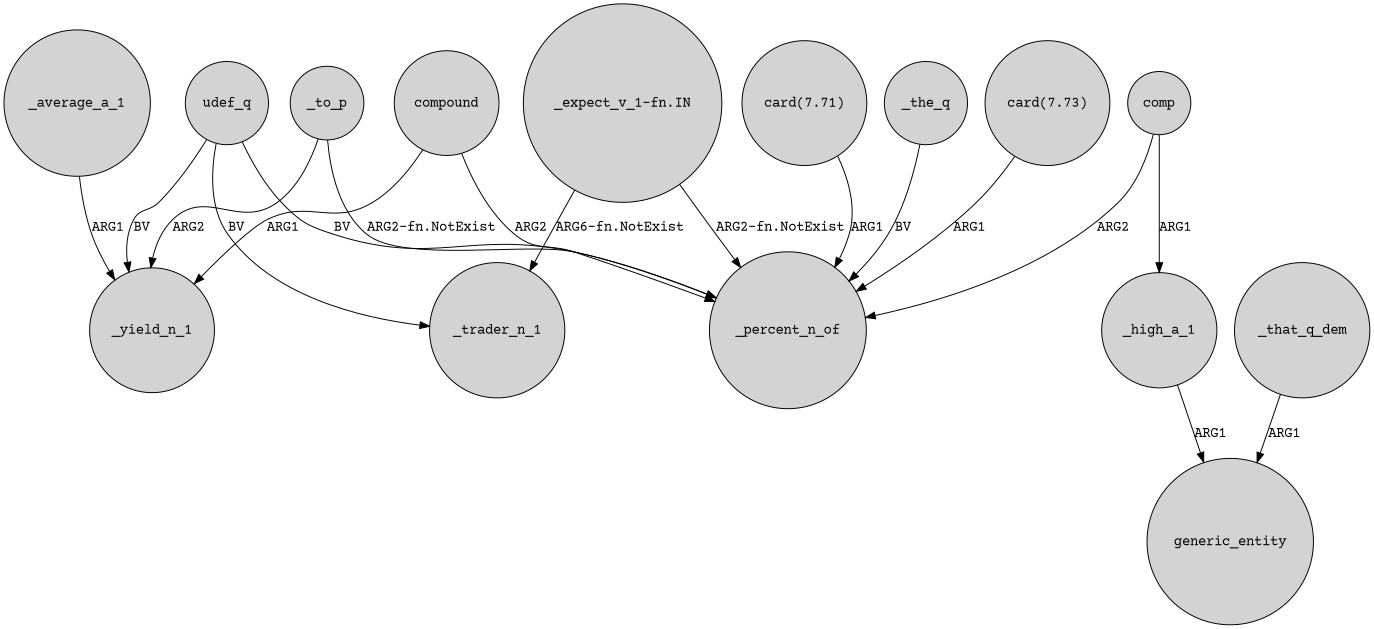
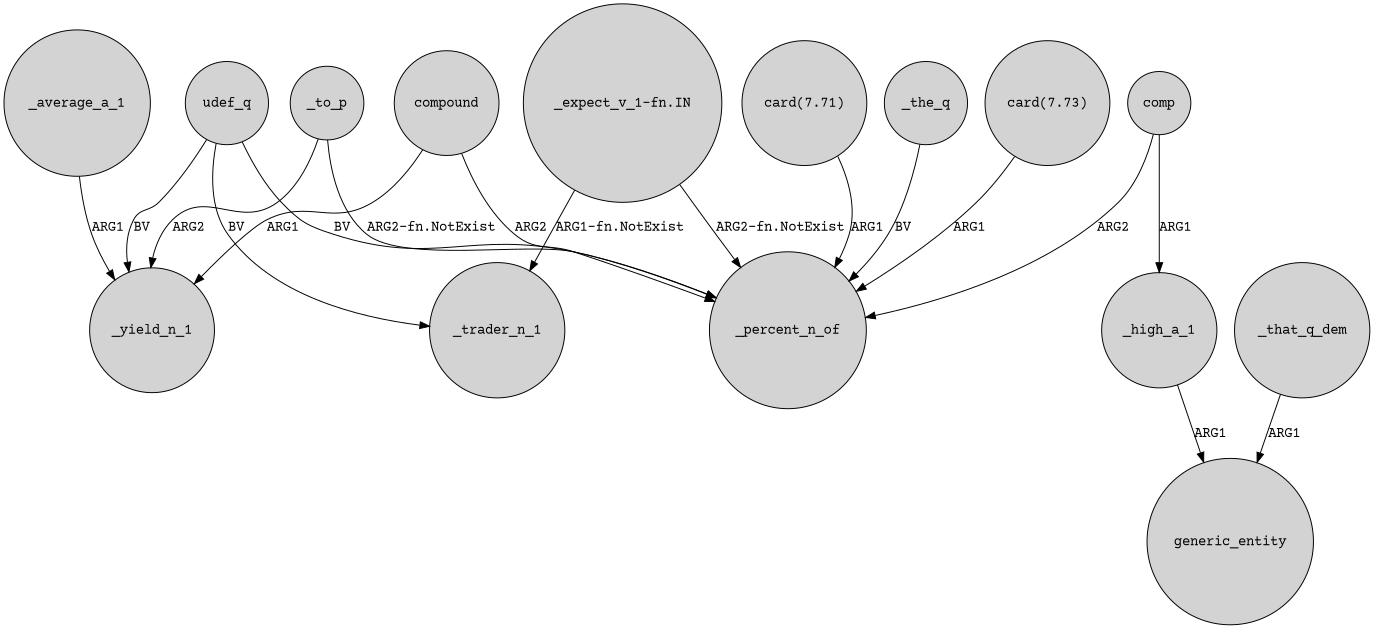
edge "_expect_v_1-fn.IN" -> "_trader_n_1": label "ARG6-fn.NotExist" -> "ARG1-fn.NotExist"
